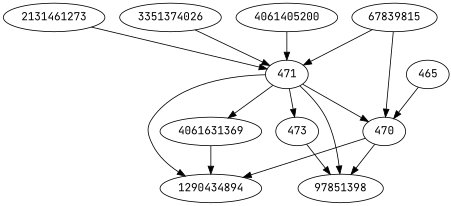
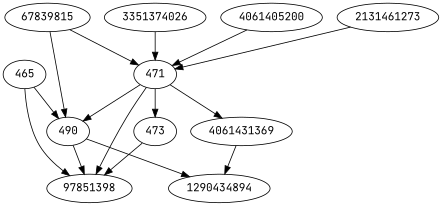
edge "471" -> "1290434894": removed
node "4061631369": label "4061631369" -> "4061431369"
node "470": label "470" -> "490"
edge "465" -> "97851398": added
